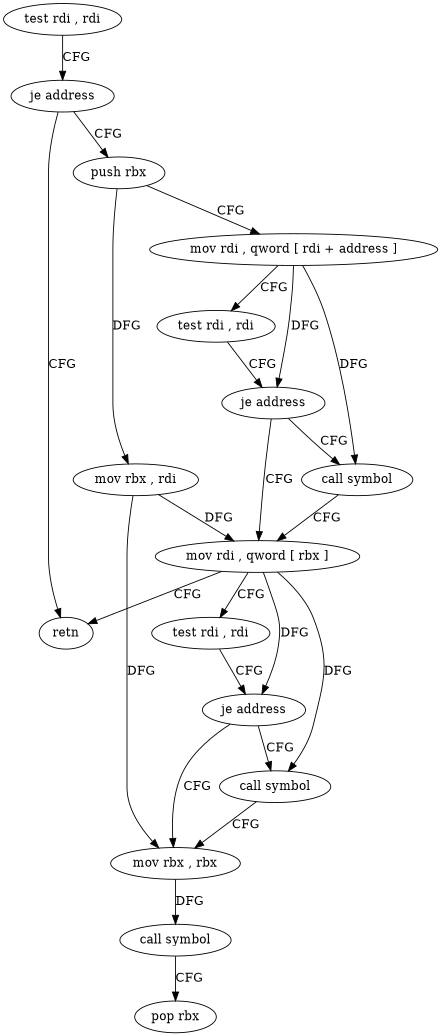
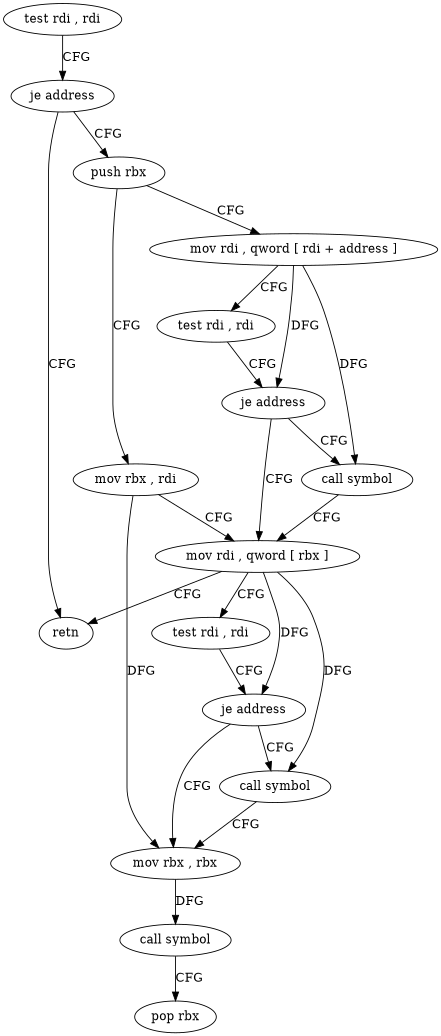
edge "push rbx" -> "mov rbx , rdi": label "DFG" -> "CFG"
edge "mov rbx , rdi" -> "mov rdi , qword [ rbx ]": label "DFG" -> "CFG"
